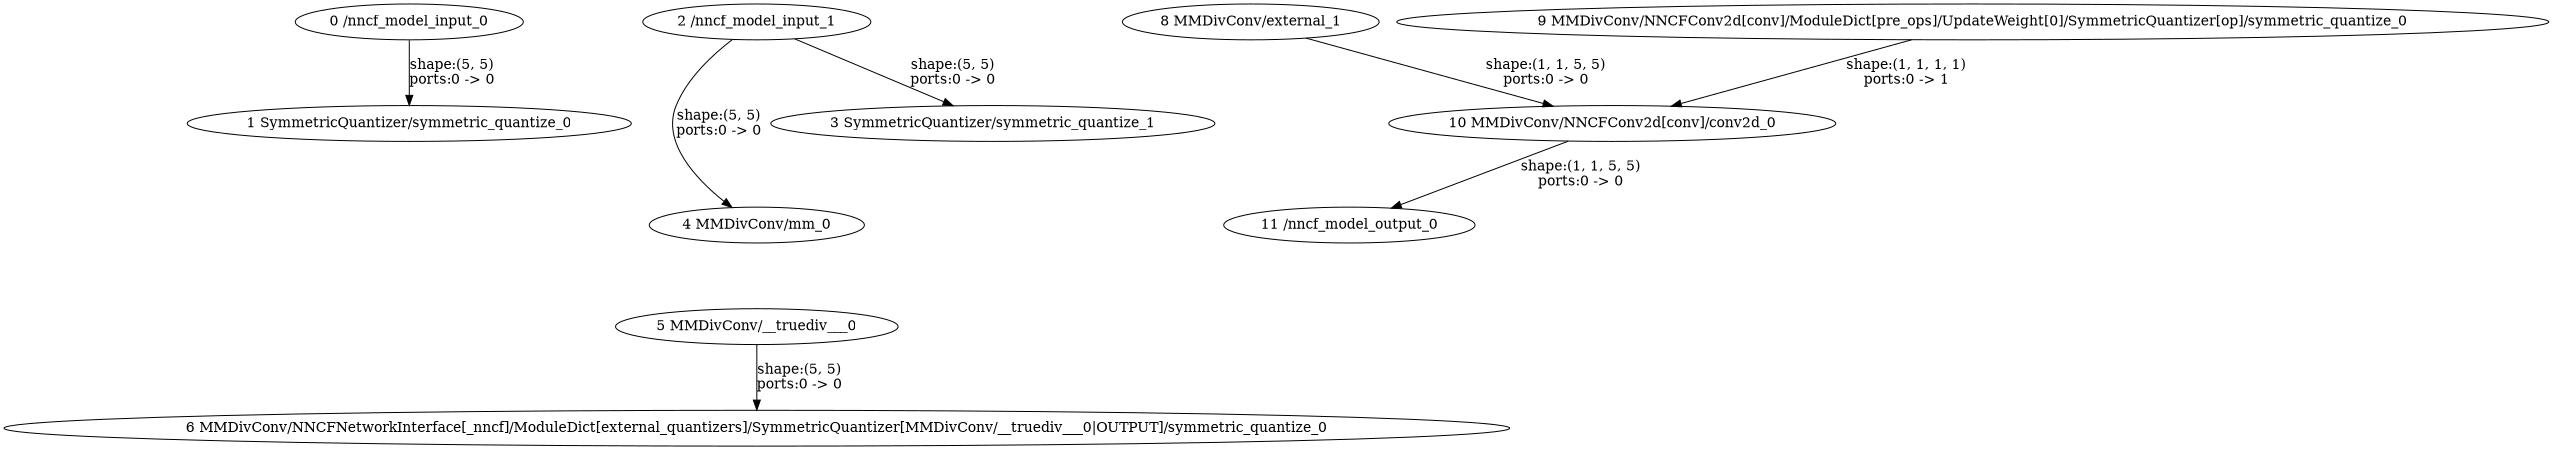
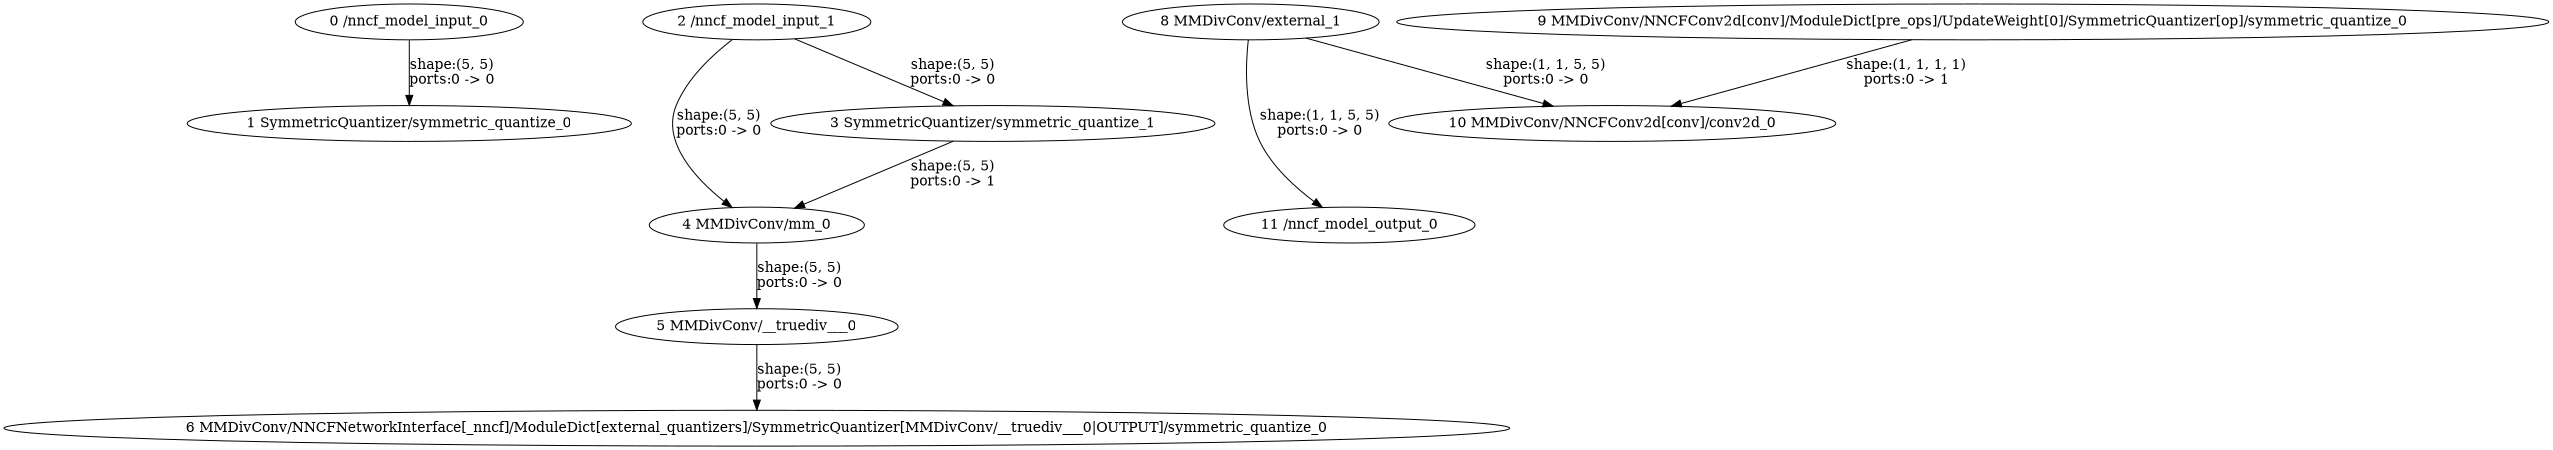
edge "3 SymmetricQuantizer/symmetric_quantize_1" -> "4 MMDivConv/mm_0": added, label "shape:(5, 5) ports:0 -> 1"
edge "10 MMDivConv/NNCFConv2d[conv]/conv2d_0" -> "11 /nncf_model_output_0": now "8 MMDivConv/external_1" -> "11 /nncf_model_output_0"
edge "4 MMDivConv/mm_0" -> "5 MMDivConv/__truediv___0": added, label "shape:(5, 5) ports:0 -> 0"
